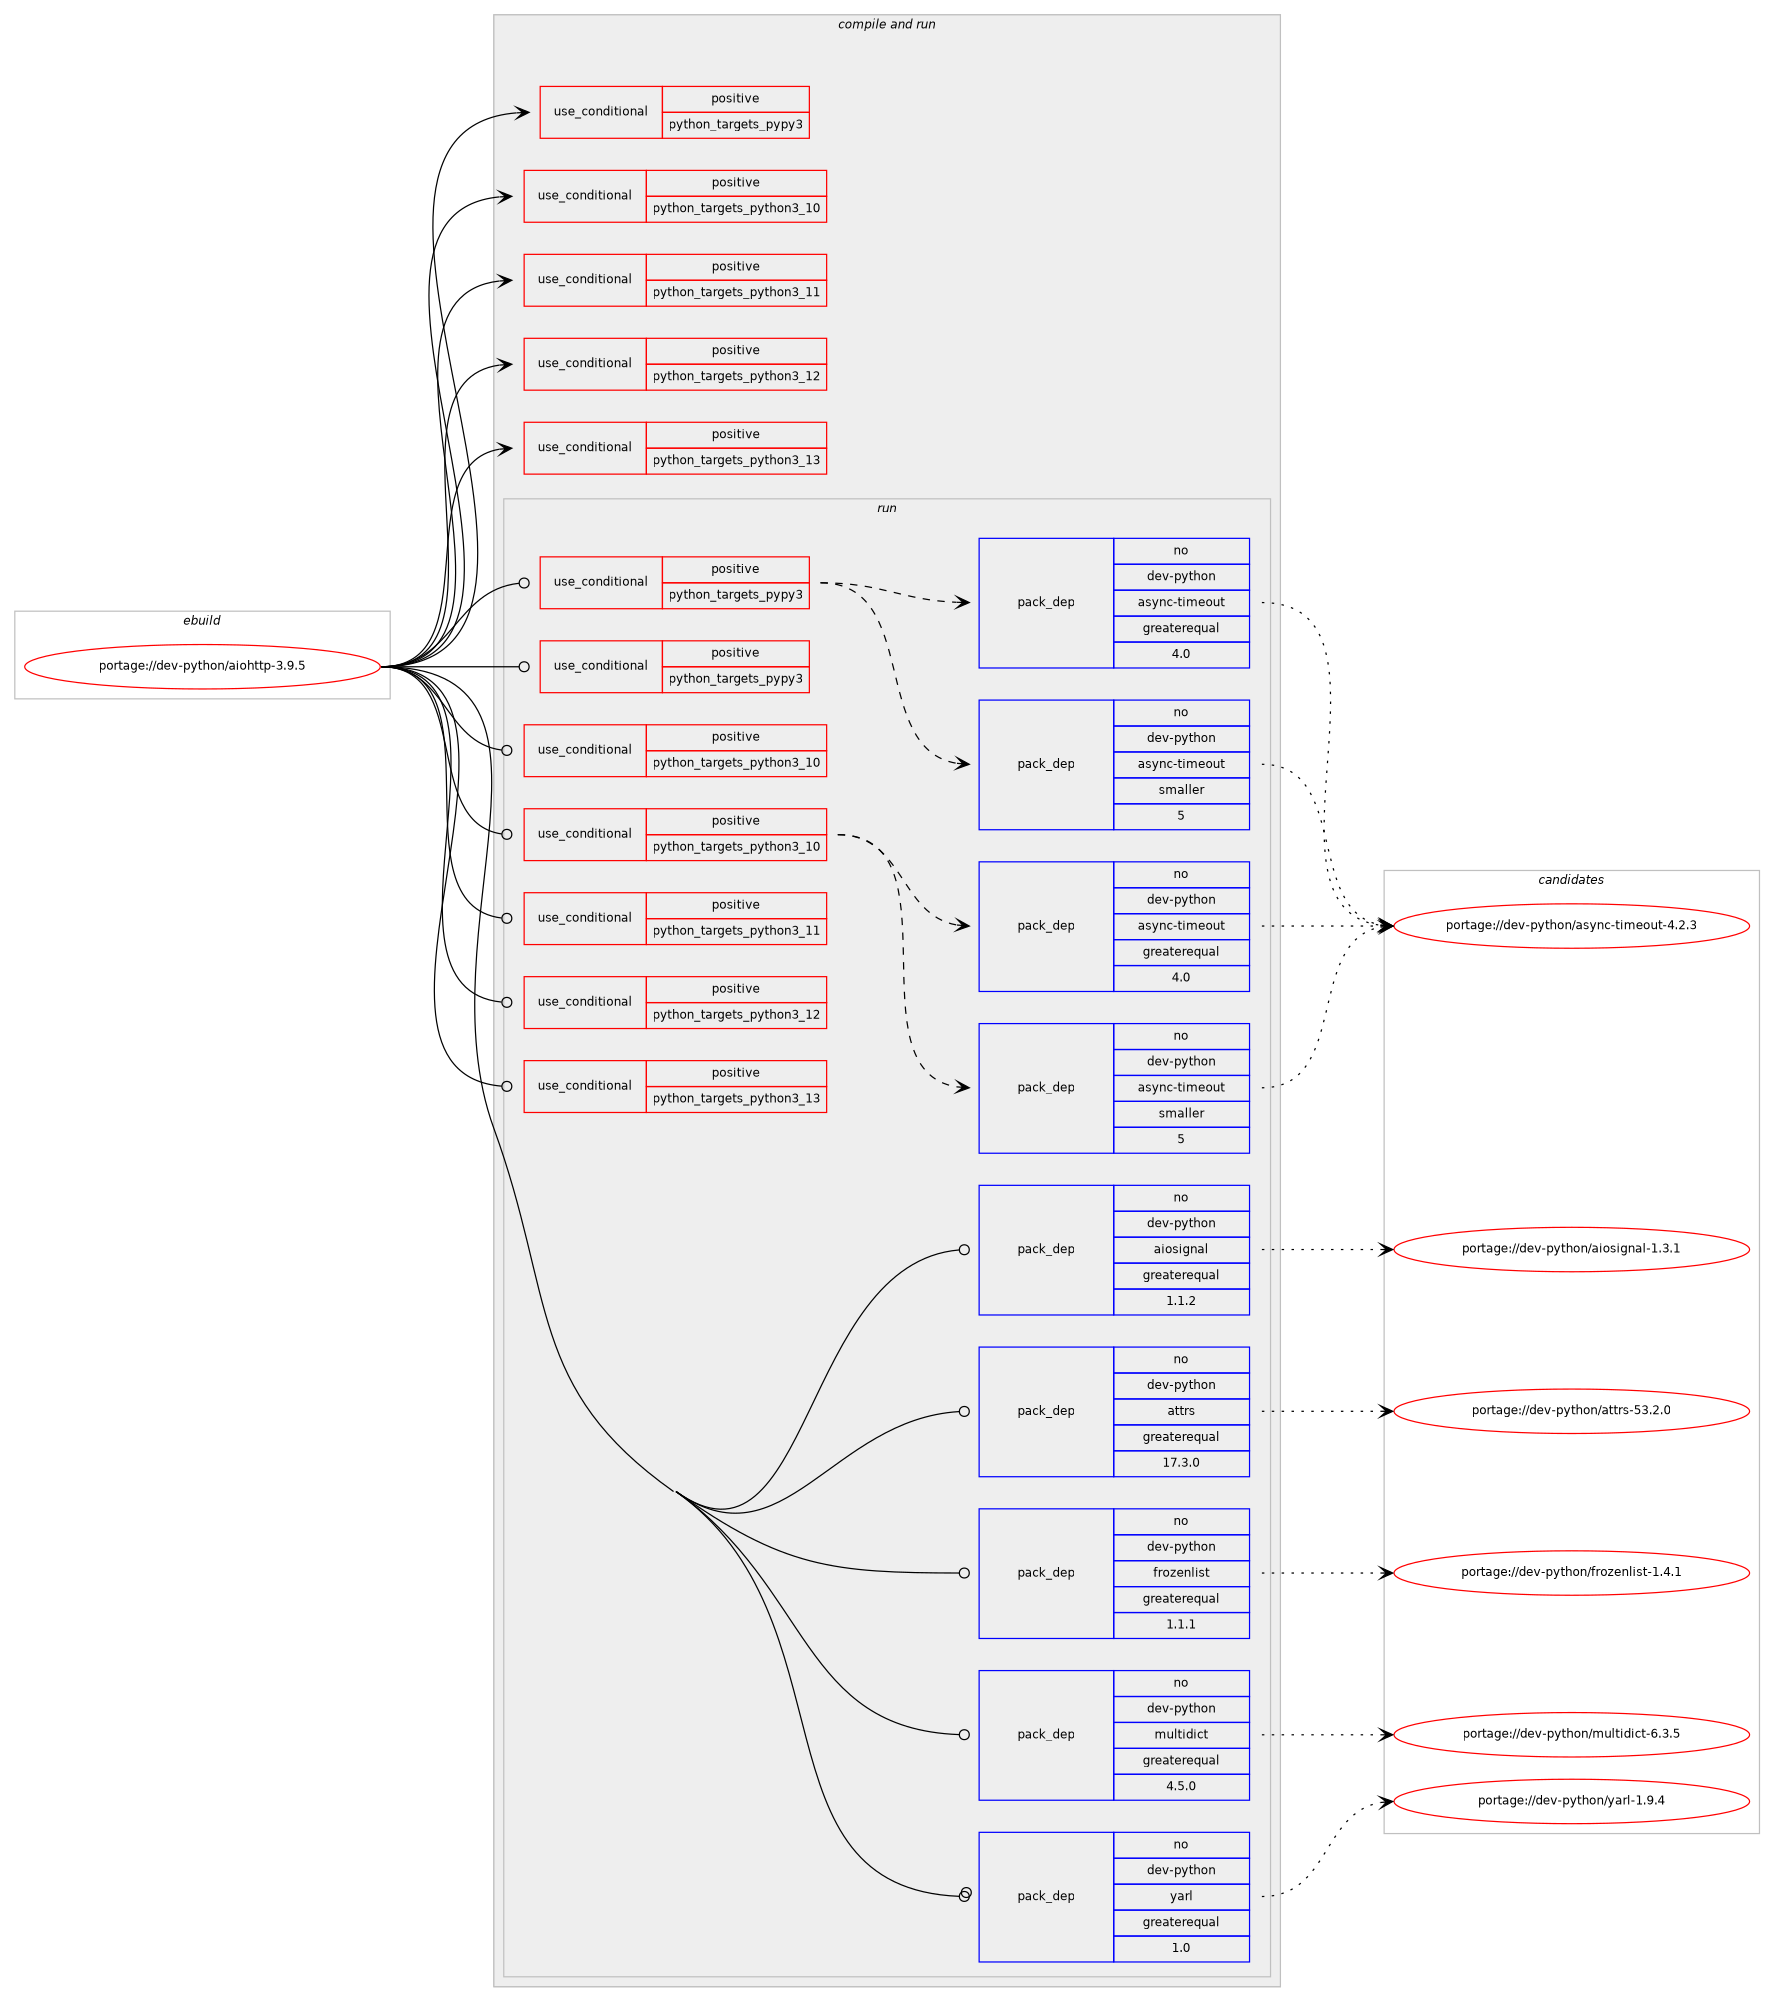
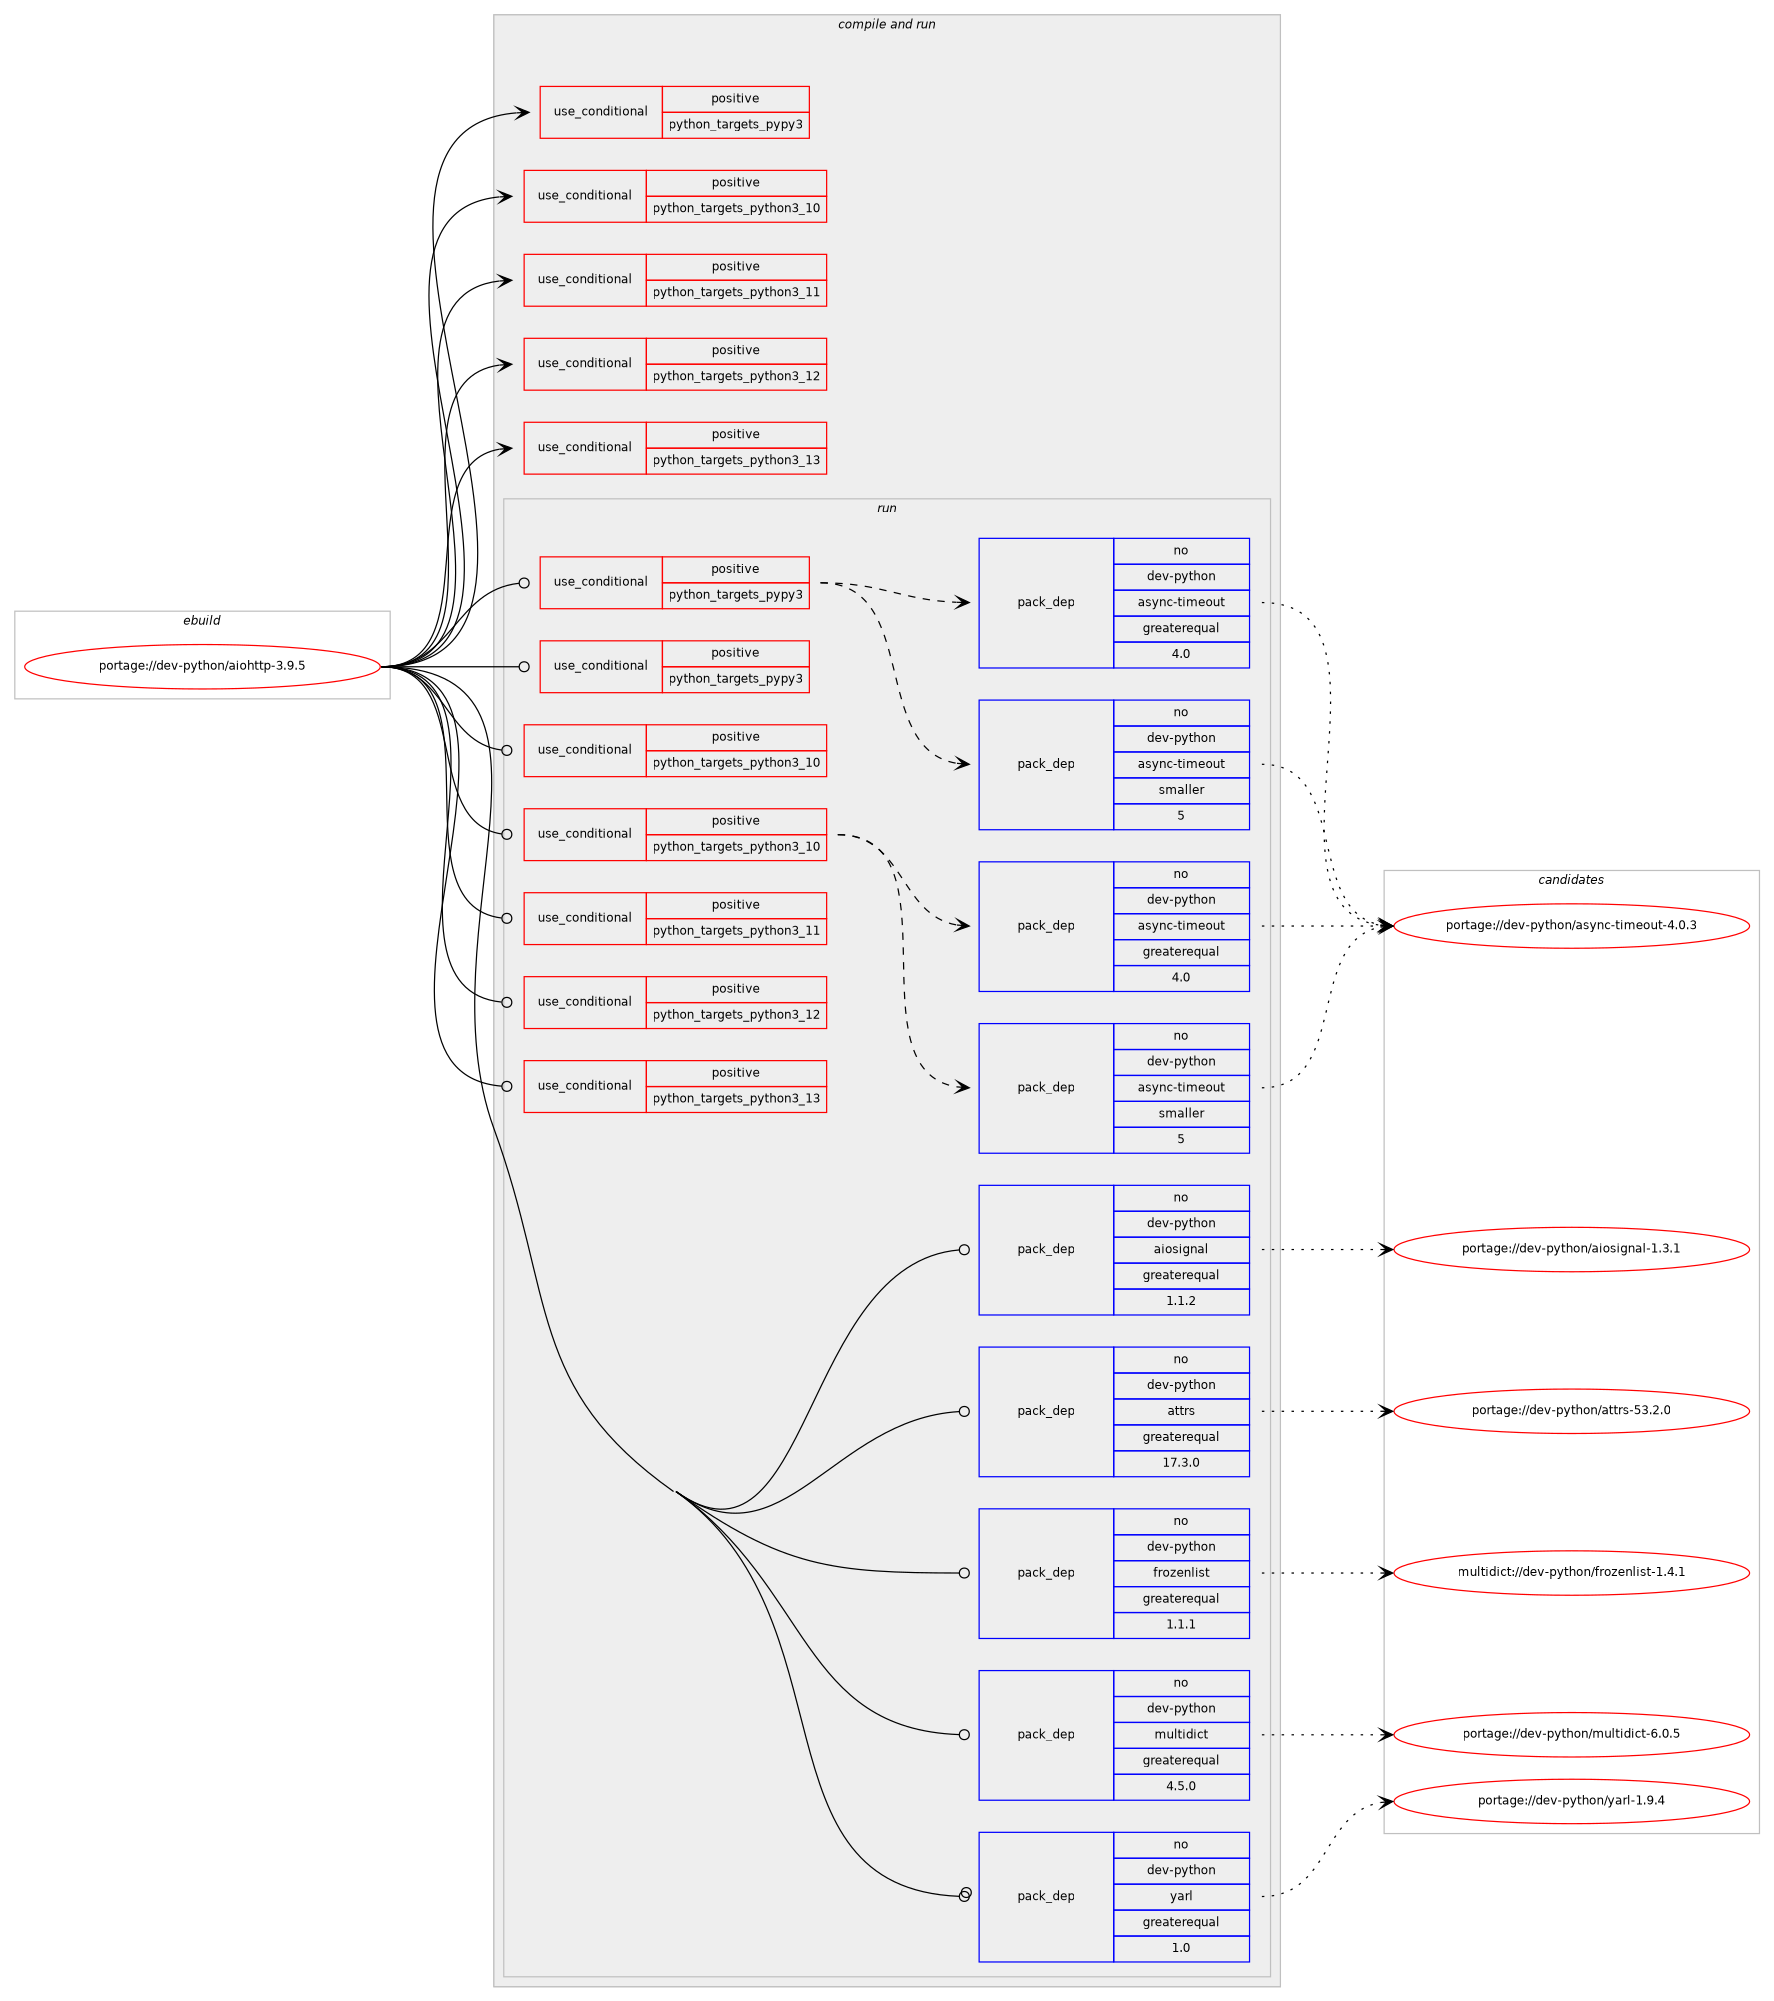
node "portage://dev-python/async-timeout-4.2.3": label "portage://dev-python/async-timeout-4.2.3" -> "portage://dev-python/async-timeout-4.0.3"
node "portage://dev-python/frozenlist-1.4.1": label "portage://dev-python/frozenlist-1.4.1" -> "multidict://dev-python/frozenlist-1.4.1"
node "portage://dev-python/multidict-6.3.5": label "portage://dev-python/multidict-6.3.5" -> "portage://dev-python/multidict-6.0.5"
